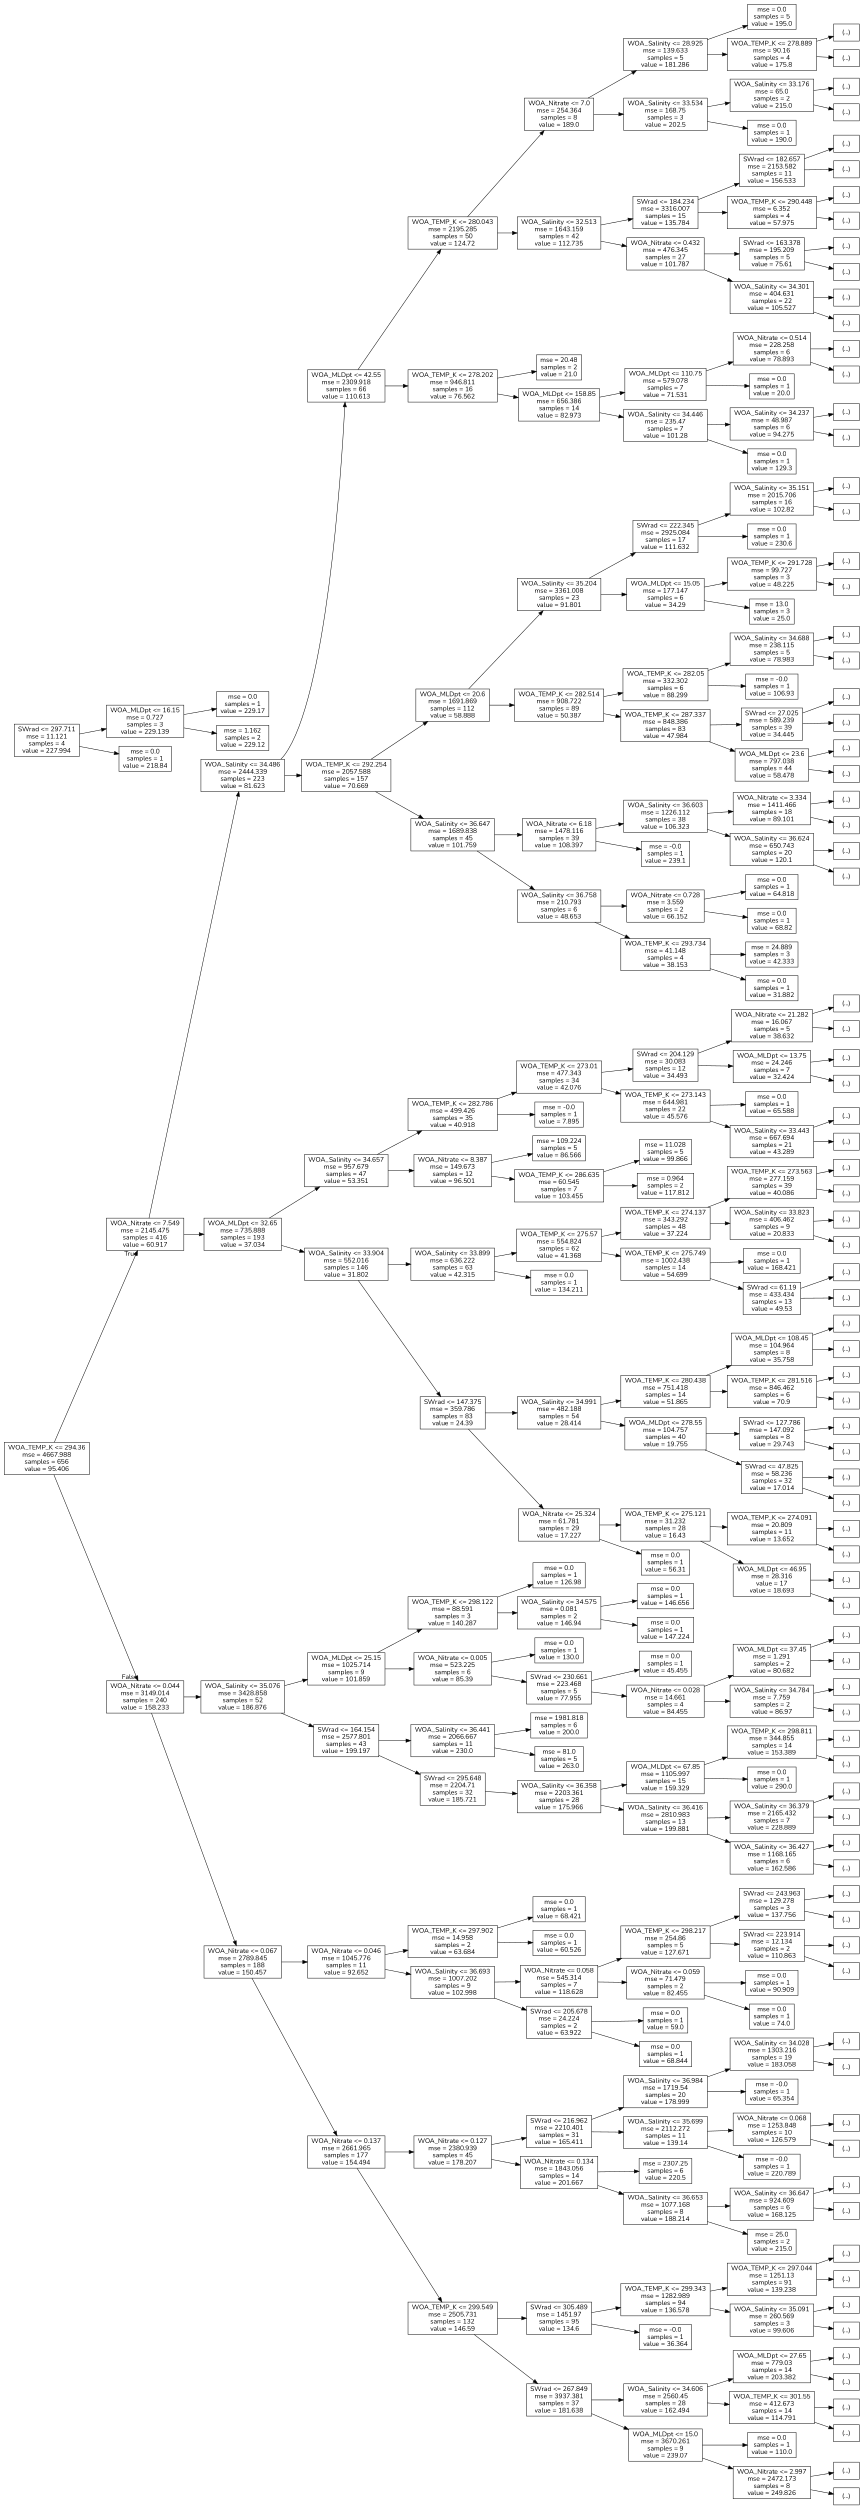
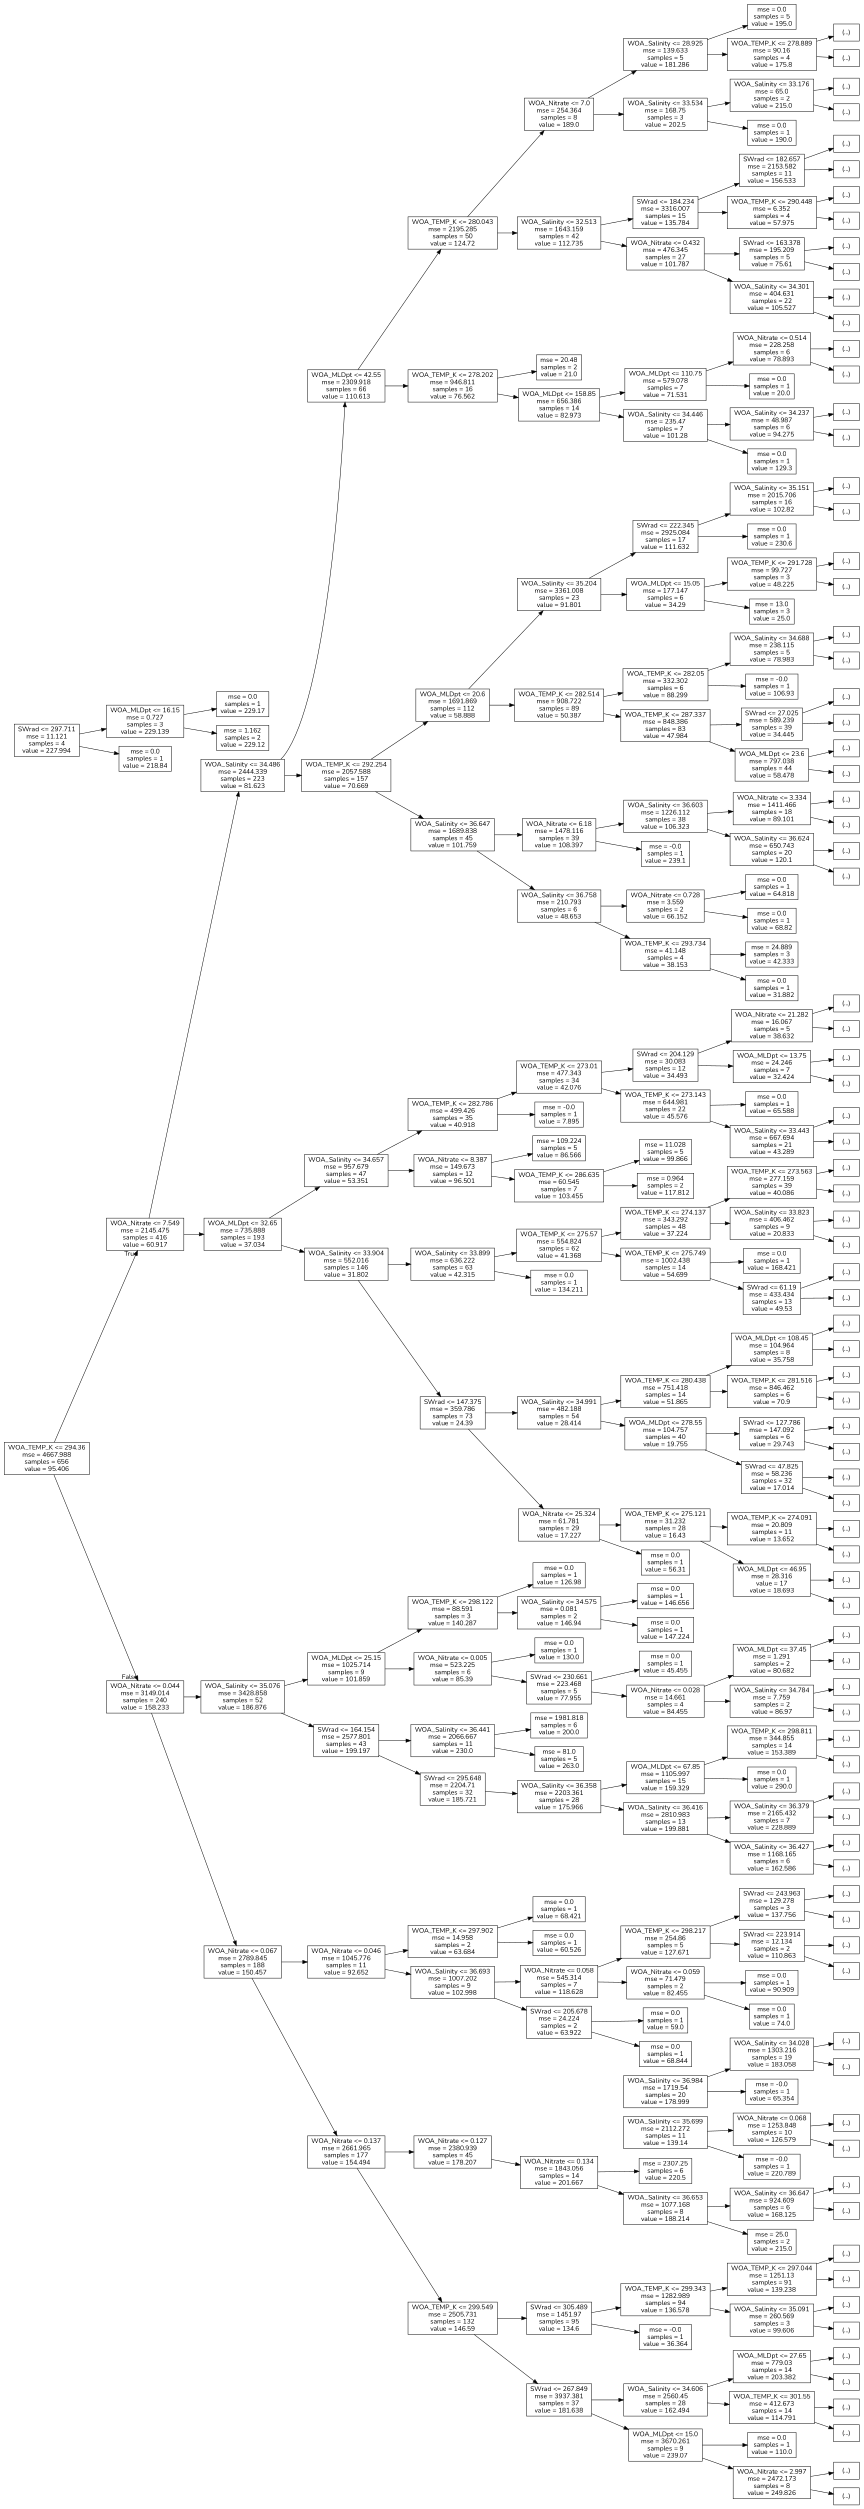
node "SWrad <= 147.375 mse = 359.786 samples = 83 value = 24.39": label "SWrad <= 147.375 mse = 359.786 samples = 83 value = 24.39" -> "SWrad <= 147.375 mse = 359.786 samples = 73 value = 24.39"
node "SWrad <= 127.786 mse = 147.092 samples = 8 value = 29.743": label "SWrad <= 127.786 mse = 147.092 samples = 8 value = 29.743" -> "SWrad <= 127.786 mse = 147.092 samples = 6 value = 29.743"
node "SWrad <= 216.962 mse = 2210.401 samples = 31 value = 165.411": removed
